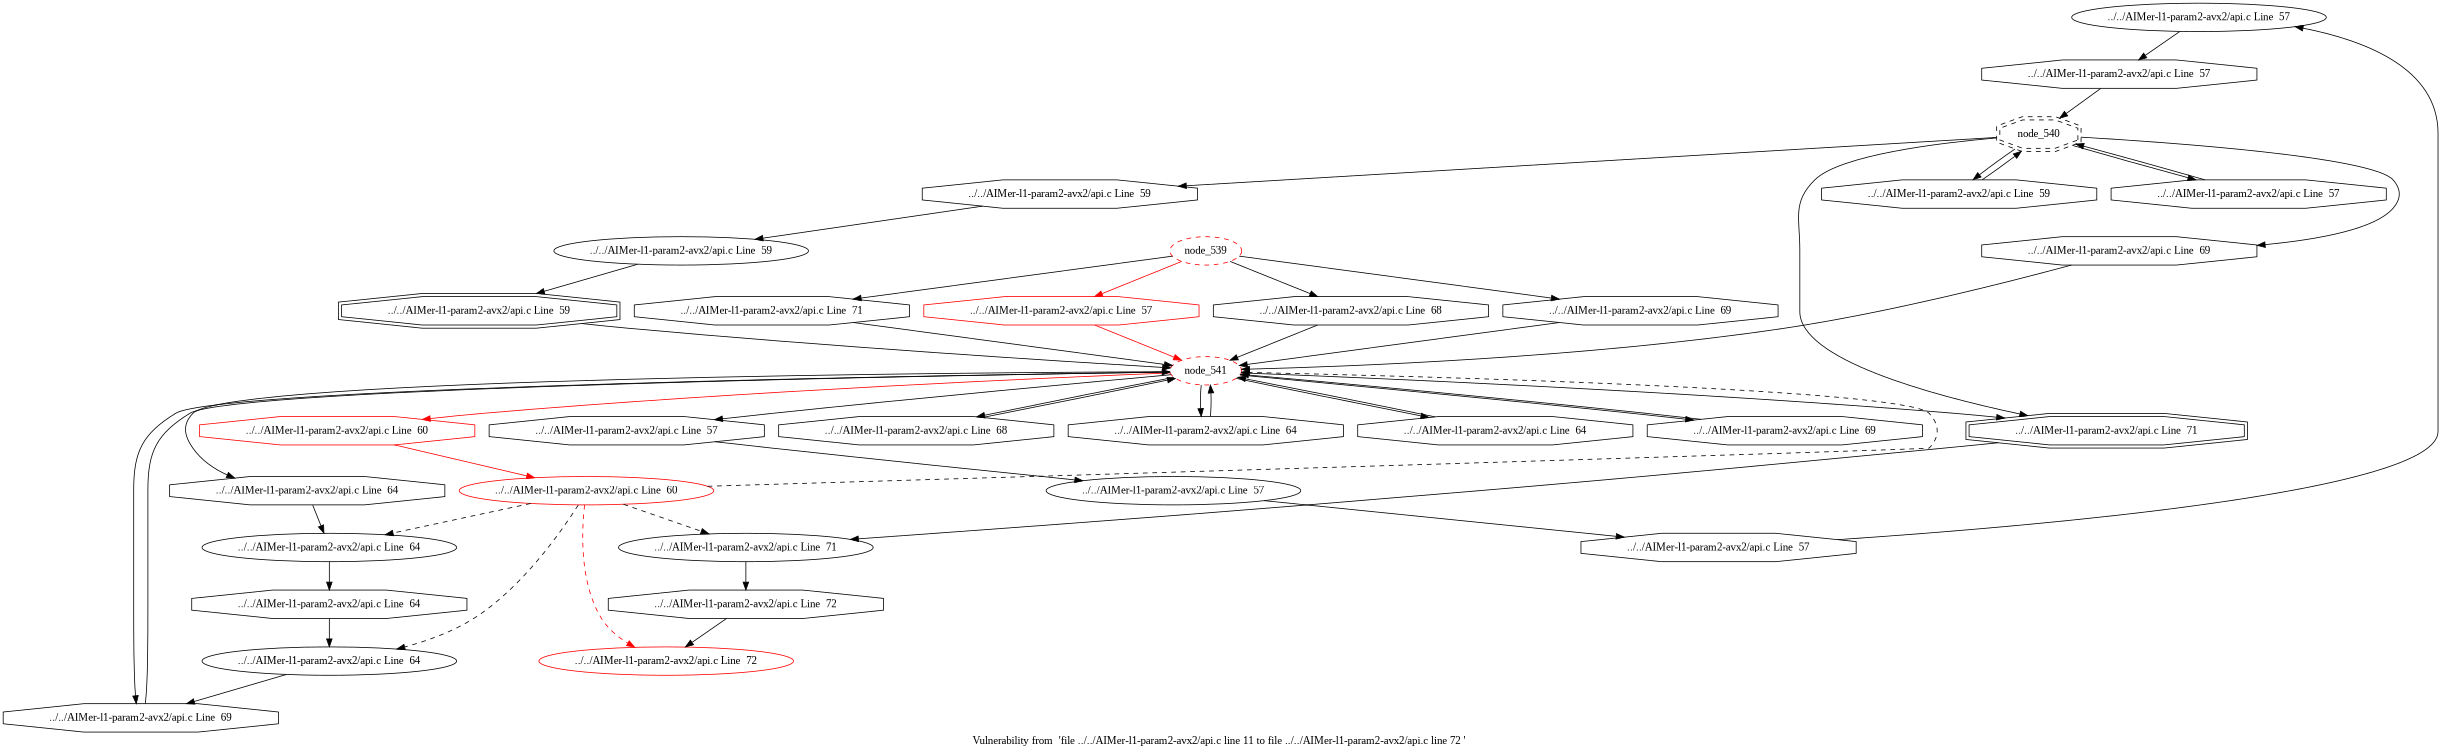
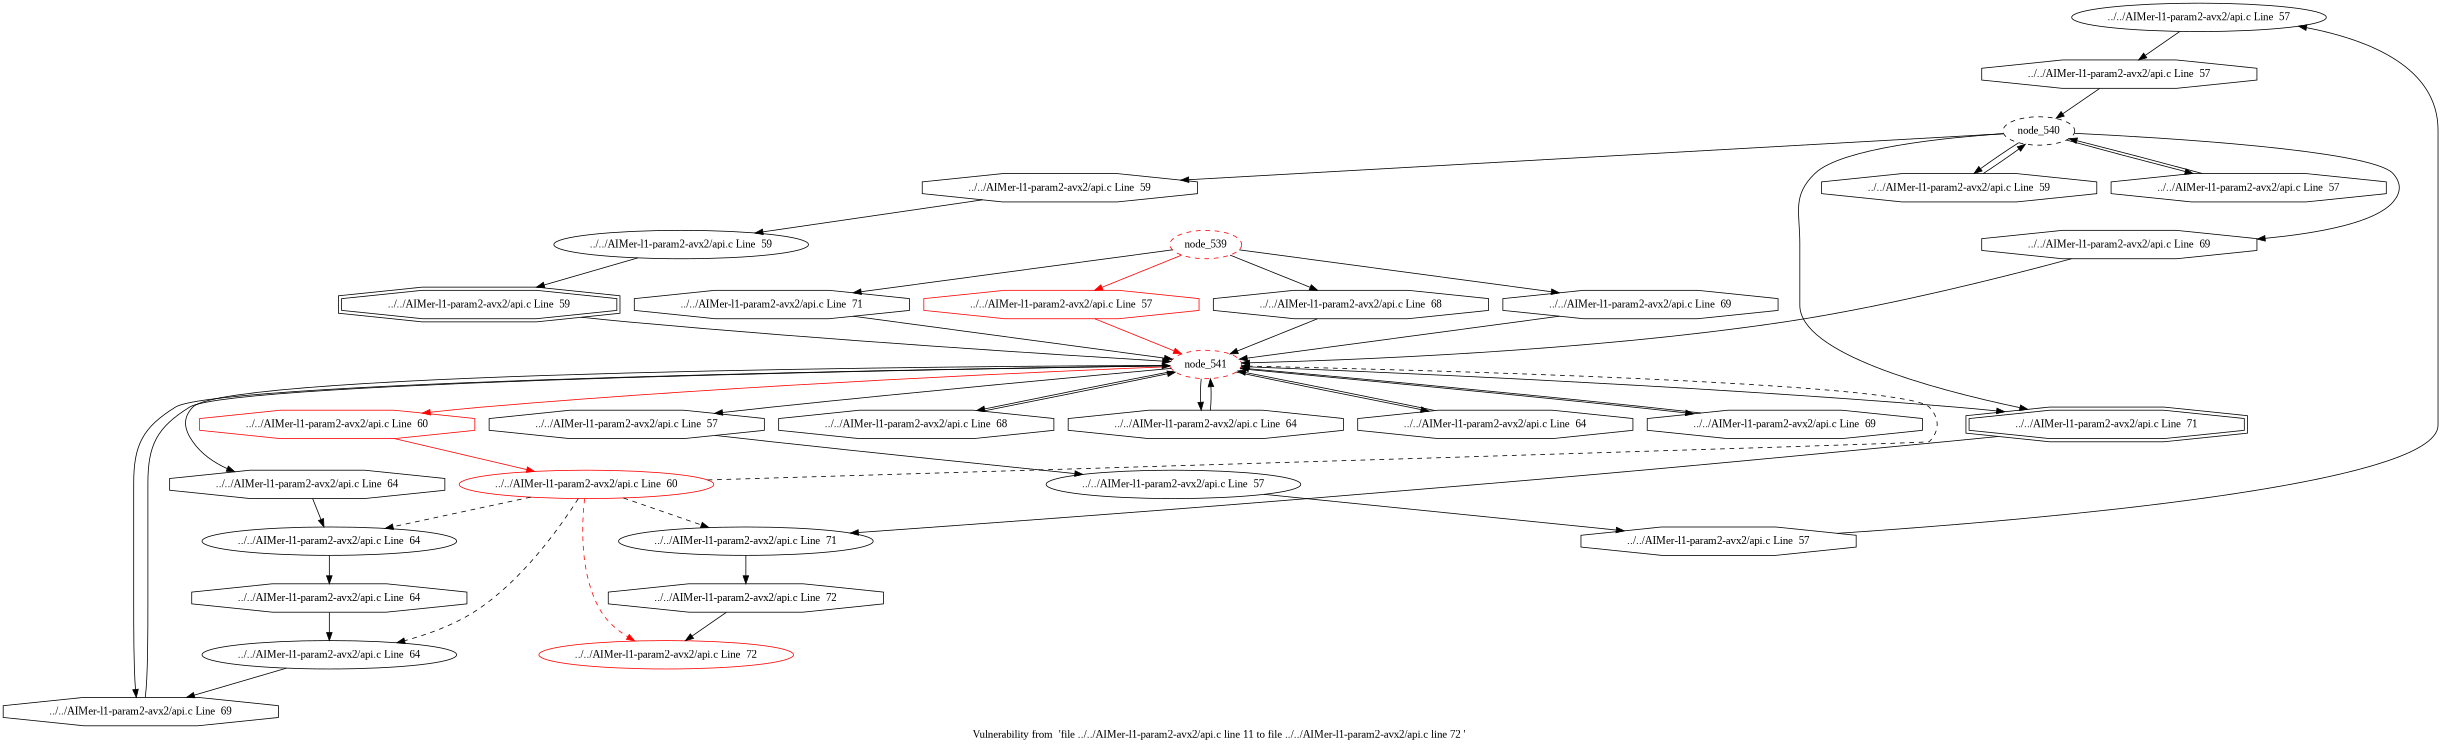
node "node_540": shape doubleoctagon -> ellipse
